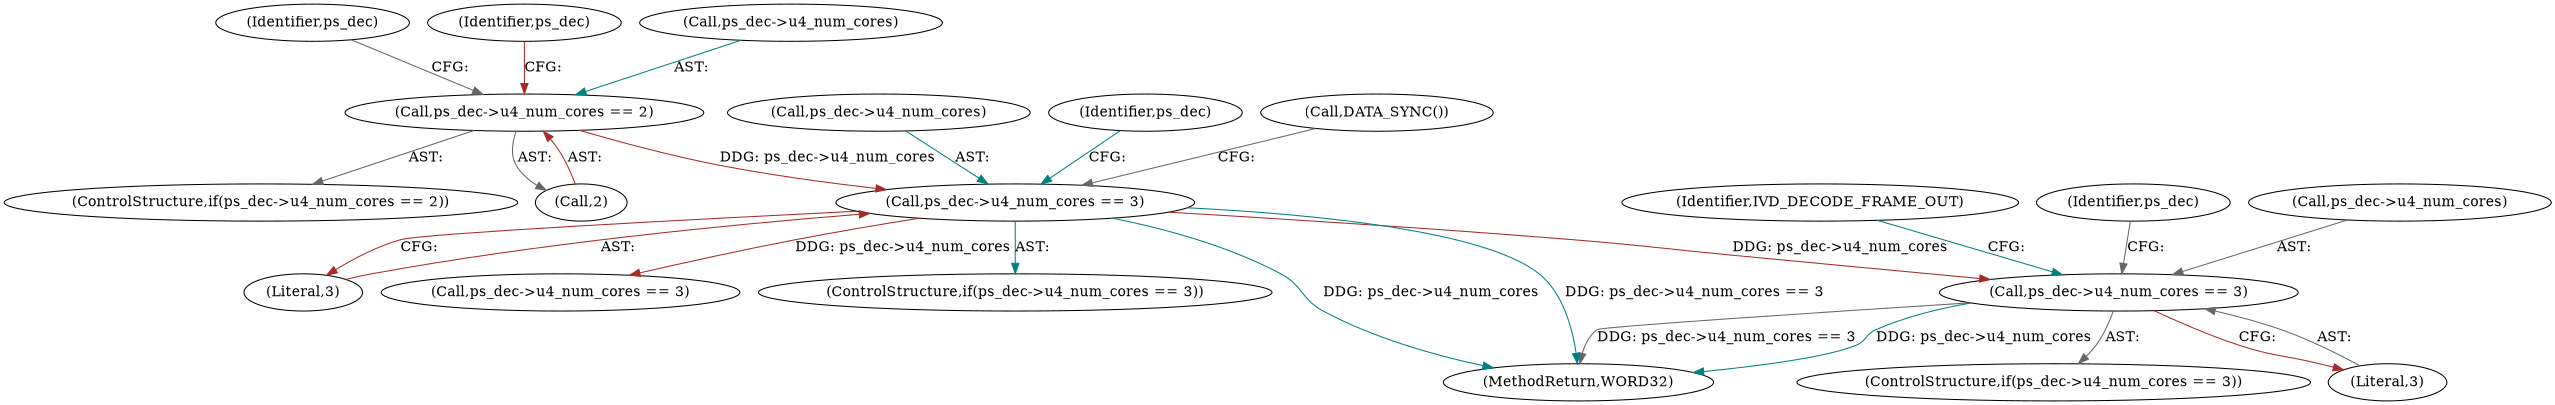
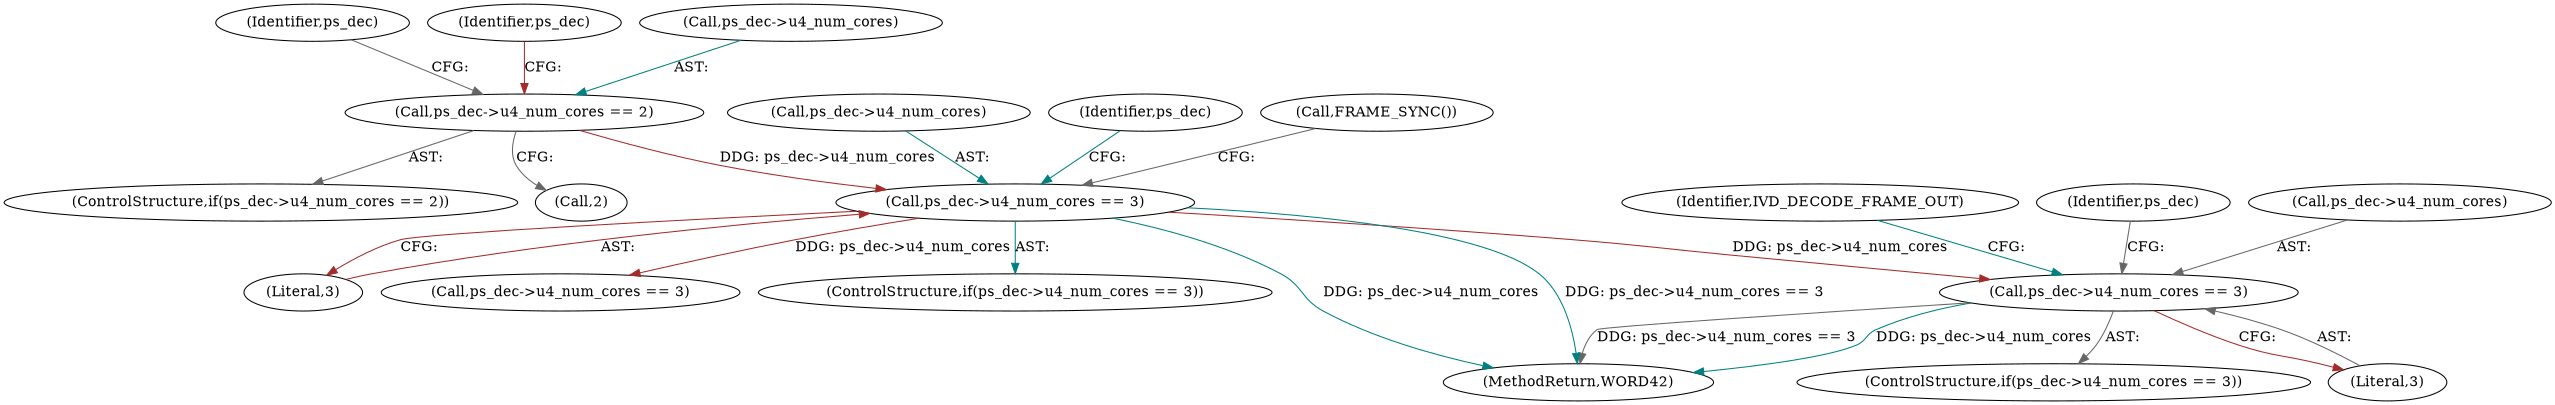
node "(Call,DATA_SYNC())": label "(Call,DATA_SYNC())" -> "(Call,FRAME_SYNC())"
edge "(Call,ps_dec->u4_num_cores == 2)" -> "(Call,2)": label "AST: " -> "CFG: "
edge "(Call,2)" -> "(Call,ps_dec->u4_num_cores == 2)": removed, label "AST:"
node "(MethodReturn,WORD32)": label "(MethodReturn,WORD32)" -> "(MethodReturn,WORD42)"
